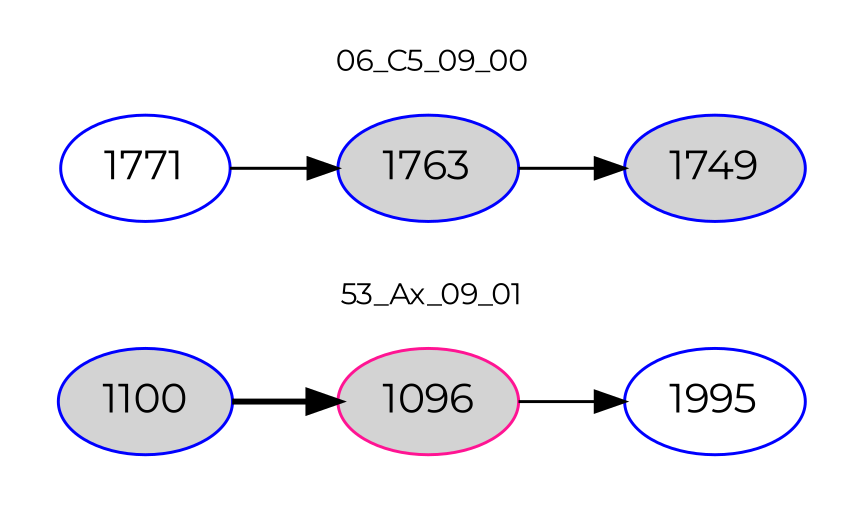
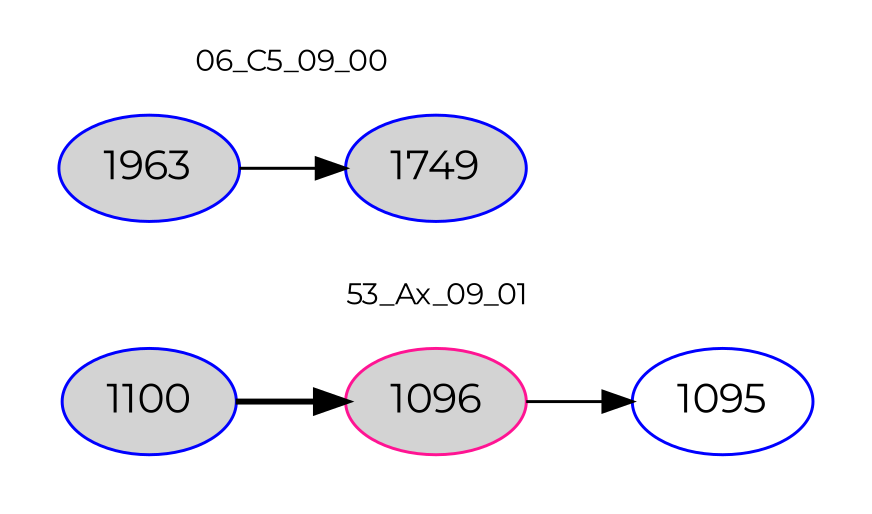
node "1771": removed
node "1763": label "1763" -> "1963"
node "1995": label "1995" -> "1095"
